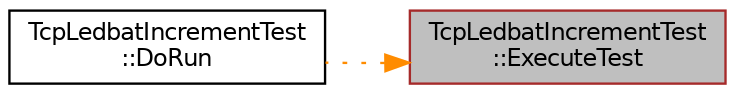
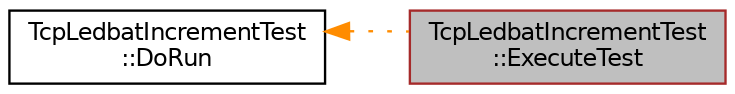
edge "TcpLedbatIncrementTest ::DoRun" -> "TcpLedbatIncrementTest ::ExecuteTest": reversed
